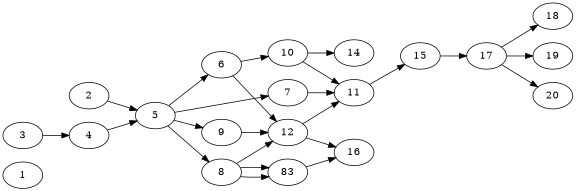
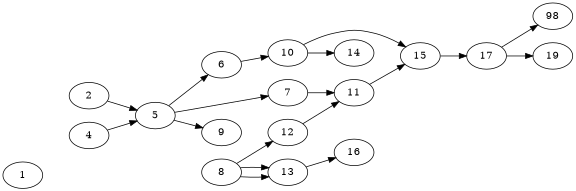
node "18": label "18" -> "98"
edge "10" -> "11": now "10" -> "15"
edge "6" -> "12": removed
node "20": removed
edge "9" -> "12": removed
node "3": removed
edge "12" -> "16": removed
edge "5" -> "8": removed
node "83": label "83" -> "13"
